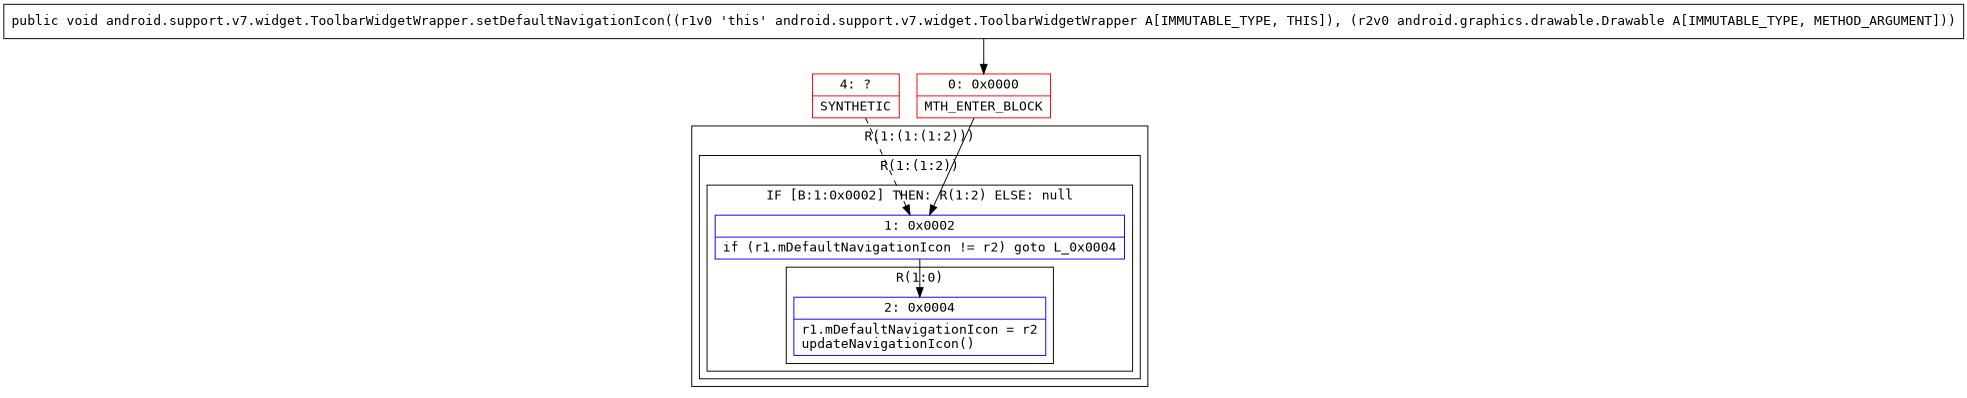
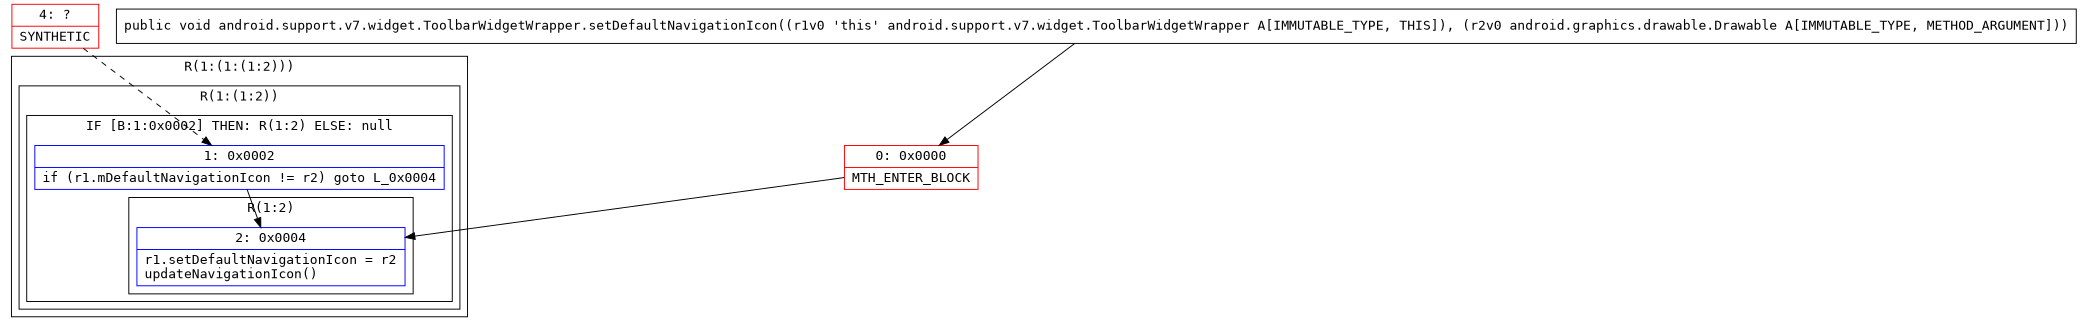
edge "0: 0x0000" -> "1: 0x0002": now "0: 0x0000" -> "2: 0x0004"
cluster "R(1:0)": label "R(1:0)" -> "R(1:2)"
node "2: 0x0004": text "r1.mDefaultNavigationIcon = r2" -> "r1.setDefaultNavigationIcon = r2"
